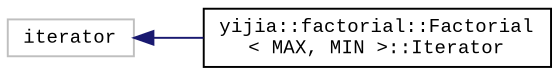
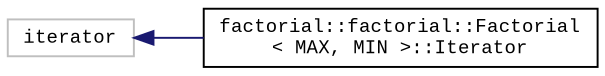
node "yijia::factorial::Factorial < MAX, MIN >::Iterator": label "yijia::factorial::Factorial < MAX, MIN >::Iterator" -> "factorial::factorial::Factorial < MAX, MIN >::Iterator"
